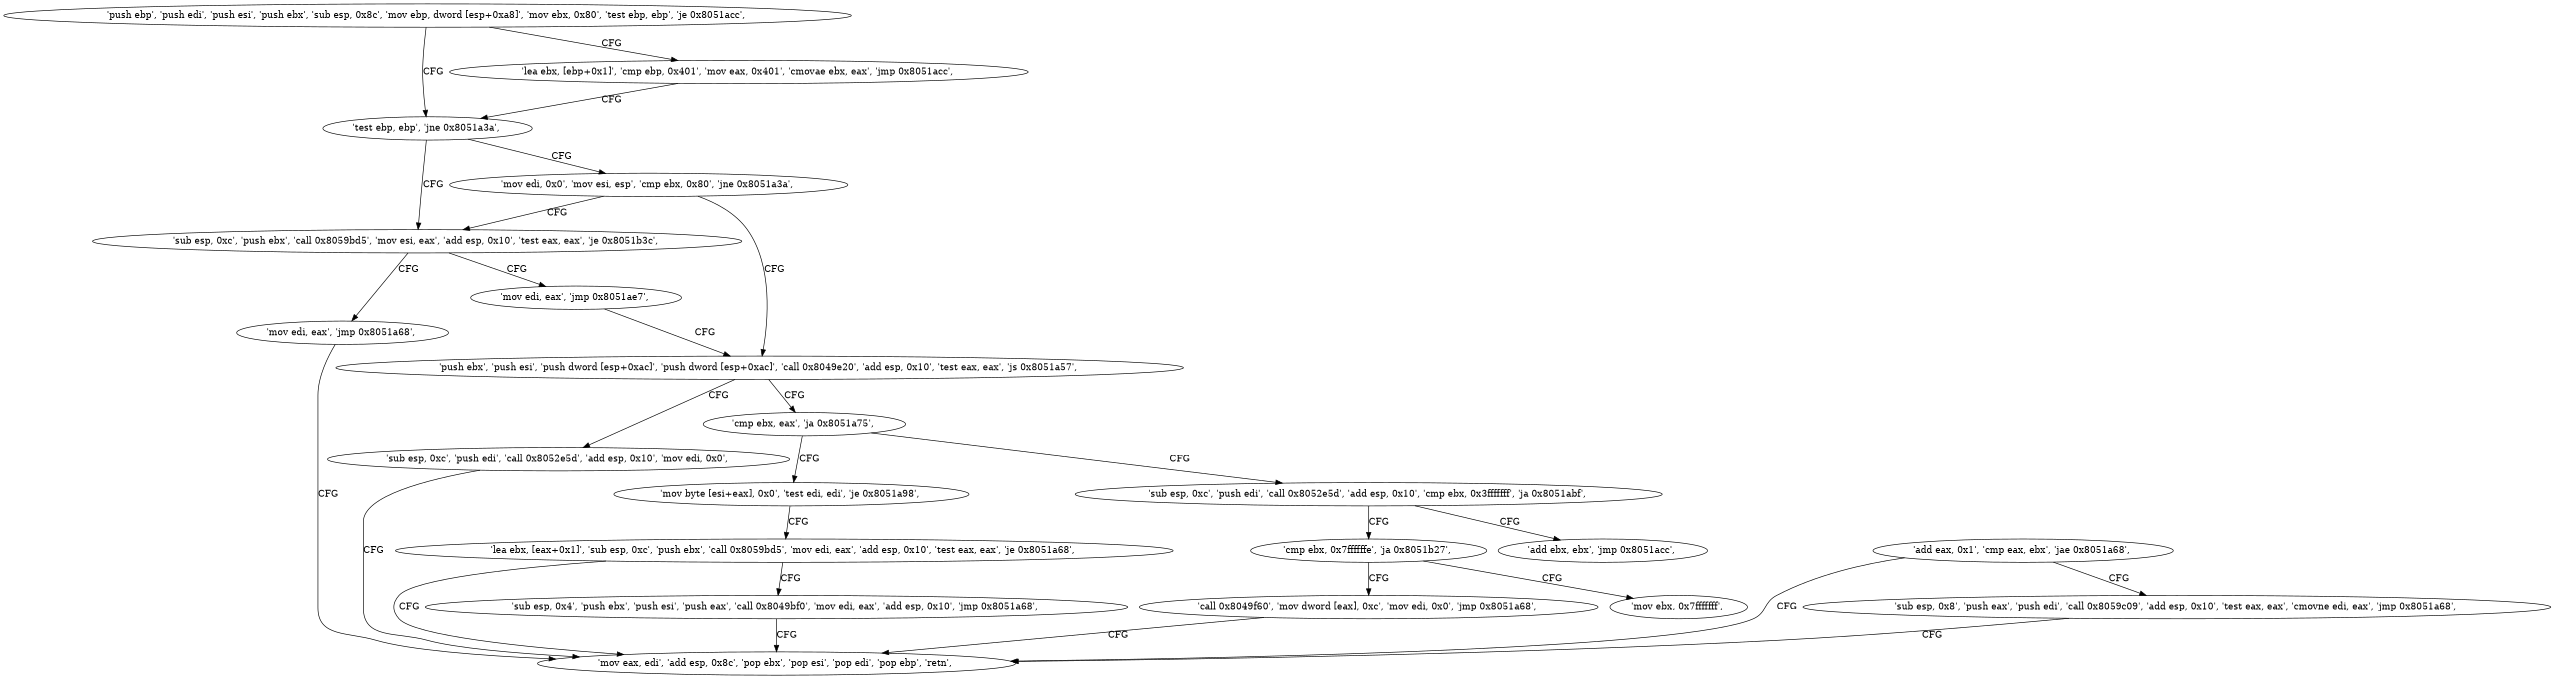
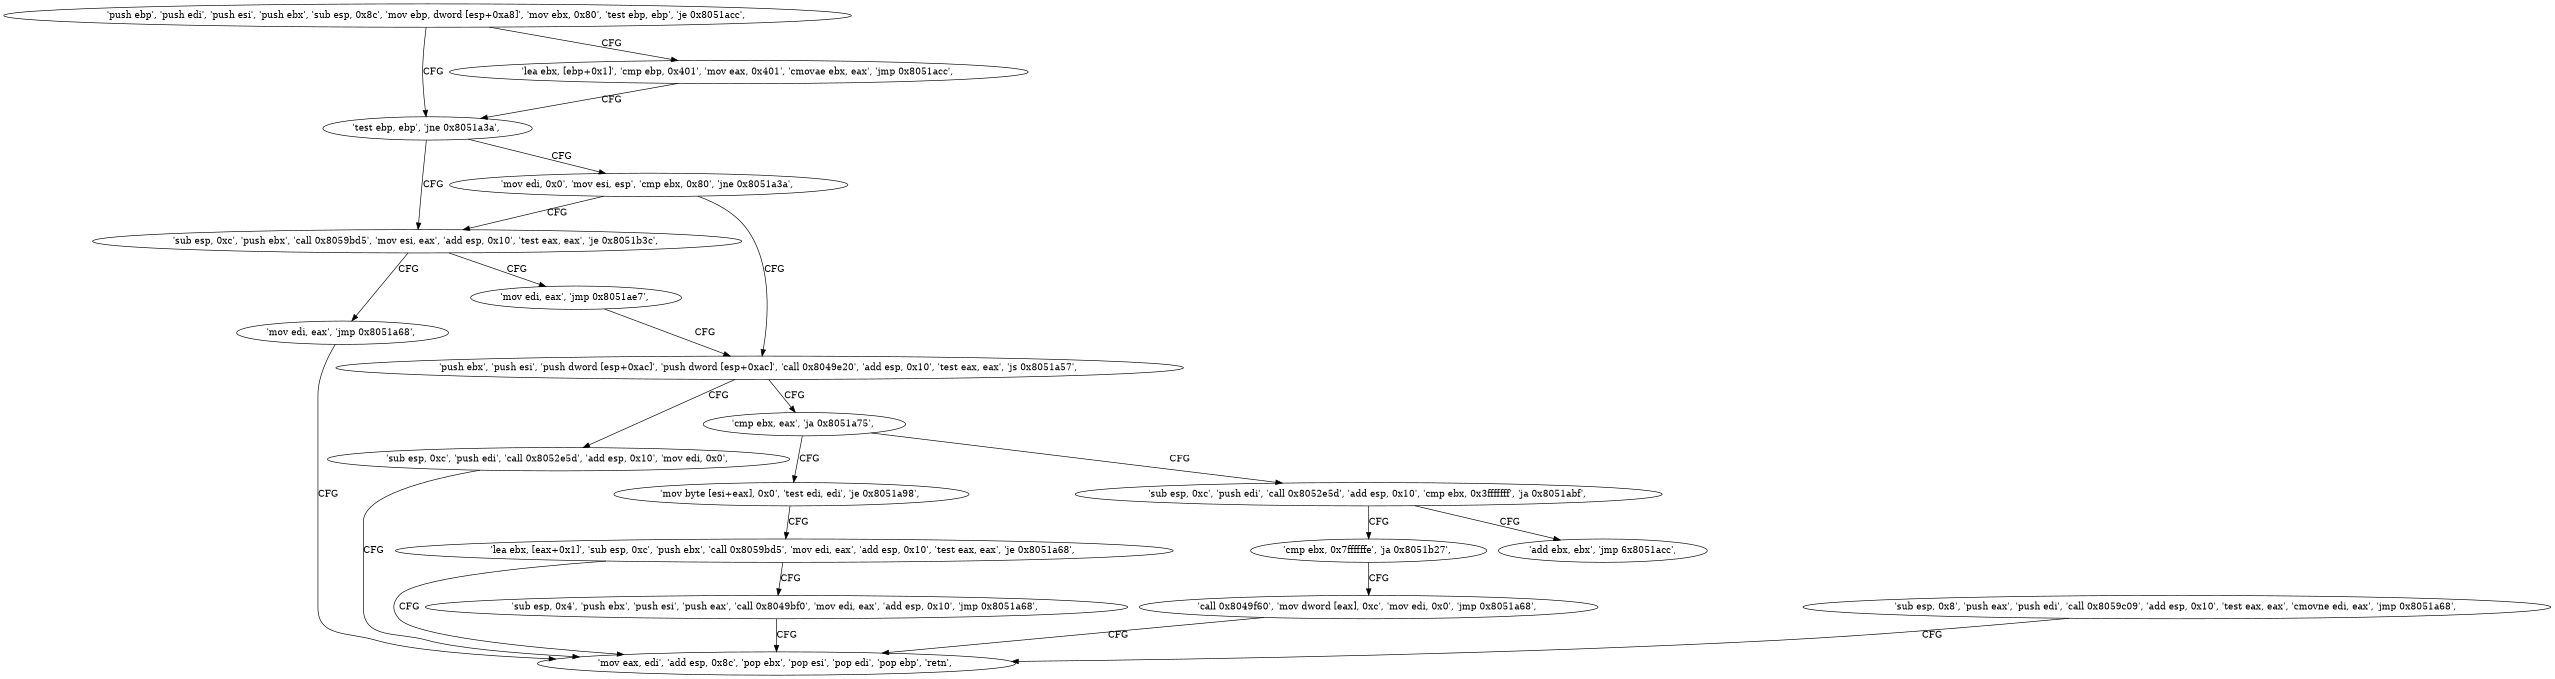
node "'add ebx, ebx', 'jmp 0x8051acc',": label "'add ebx, ebx', 'jmp 0x8051acc'," -> "'add ebx, ebx', 'jmp 6x8051acc',"
node "'add eax, 0x1', 'cmp eax, ebx', 'jae 0x8051a68',": removed
node "'mov ebx, 0x7fffffff',": removed
